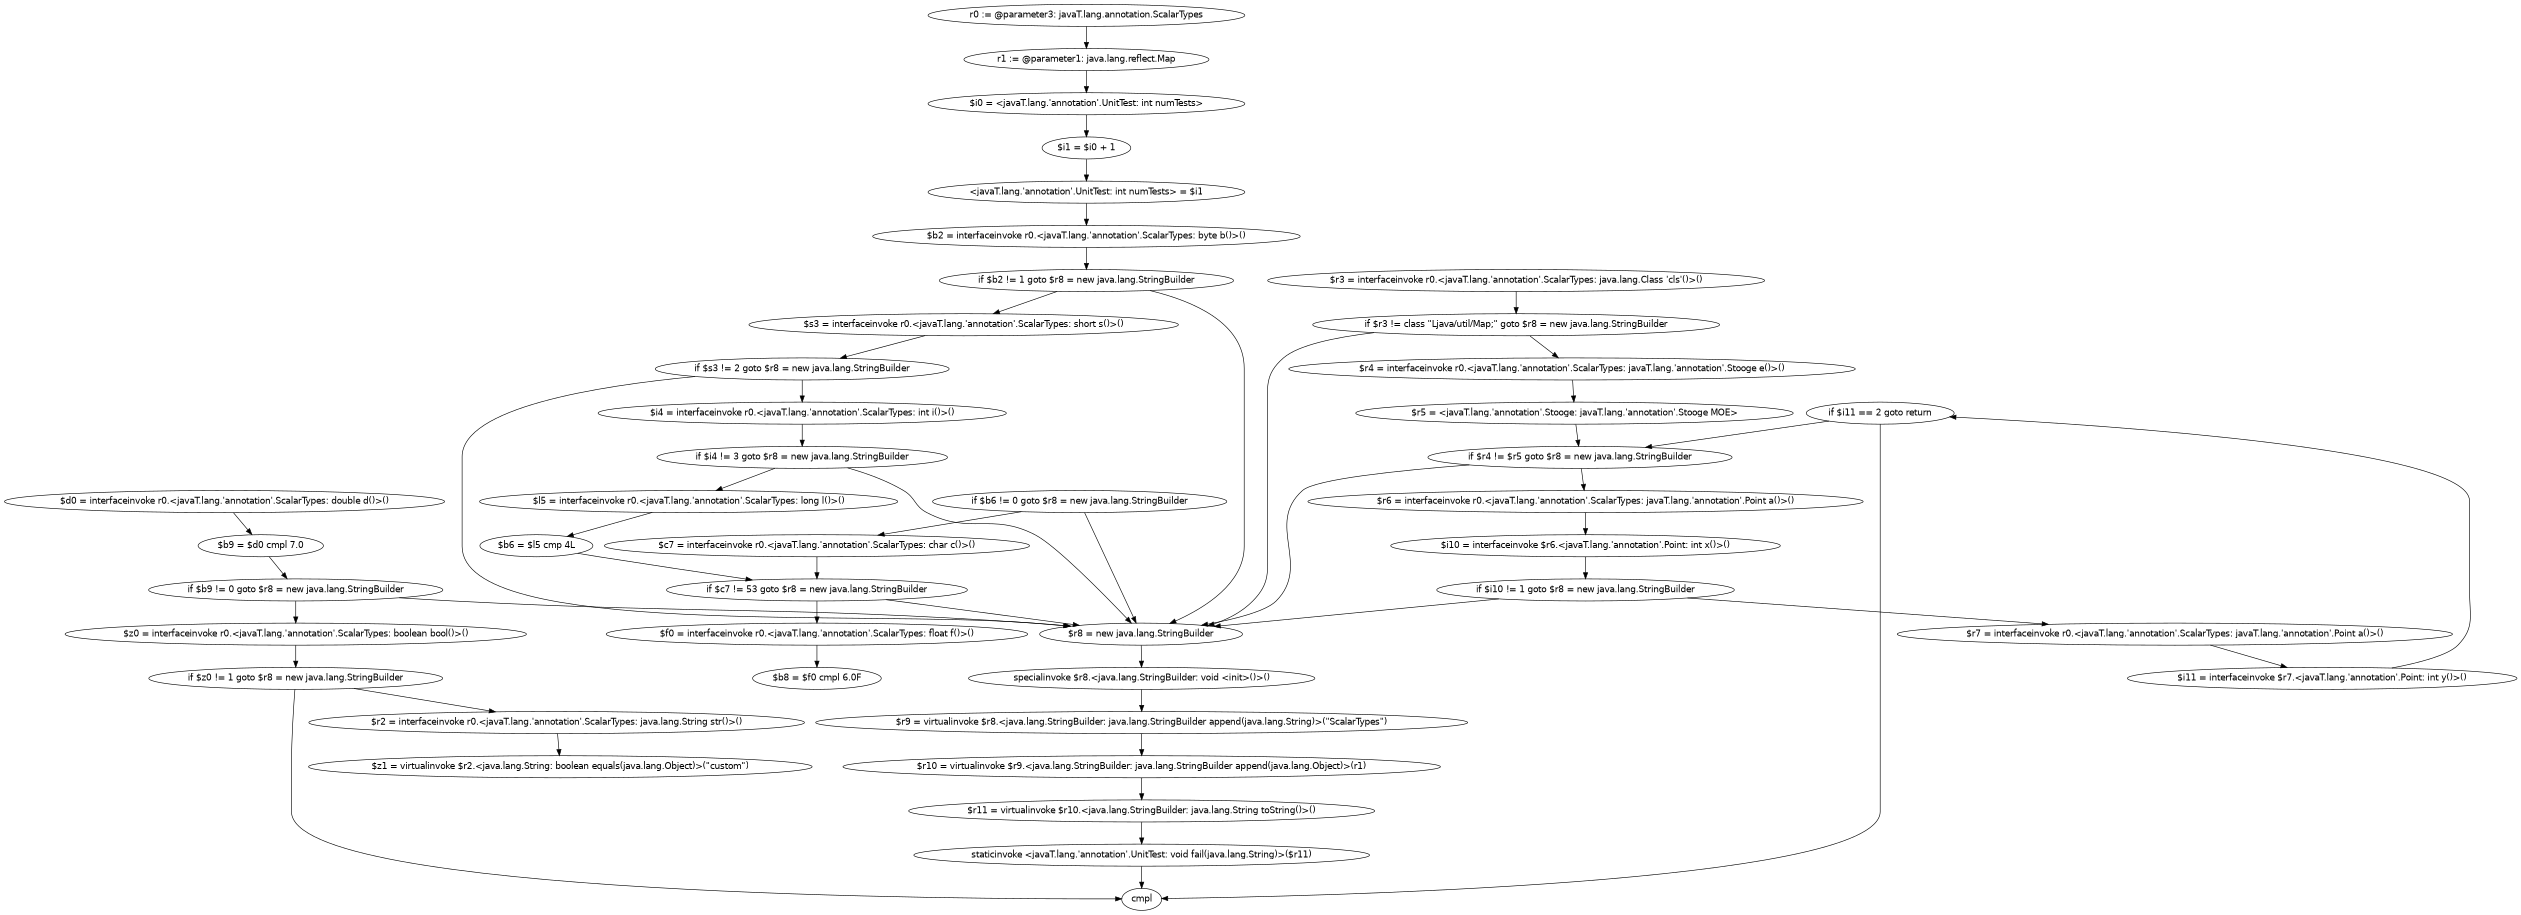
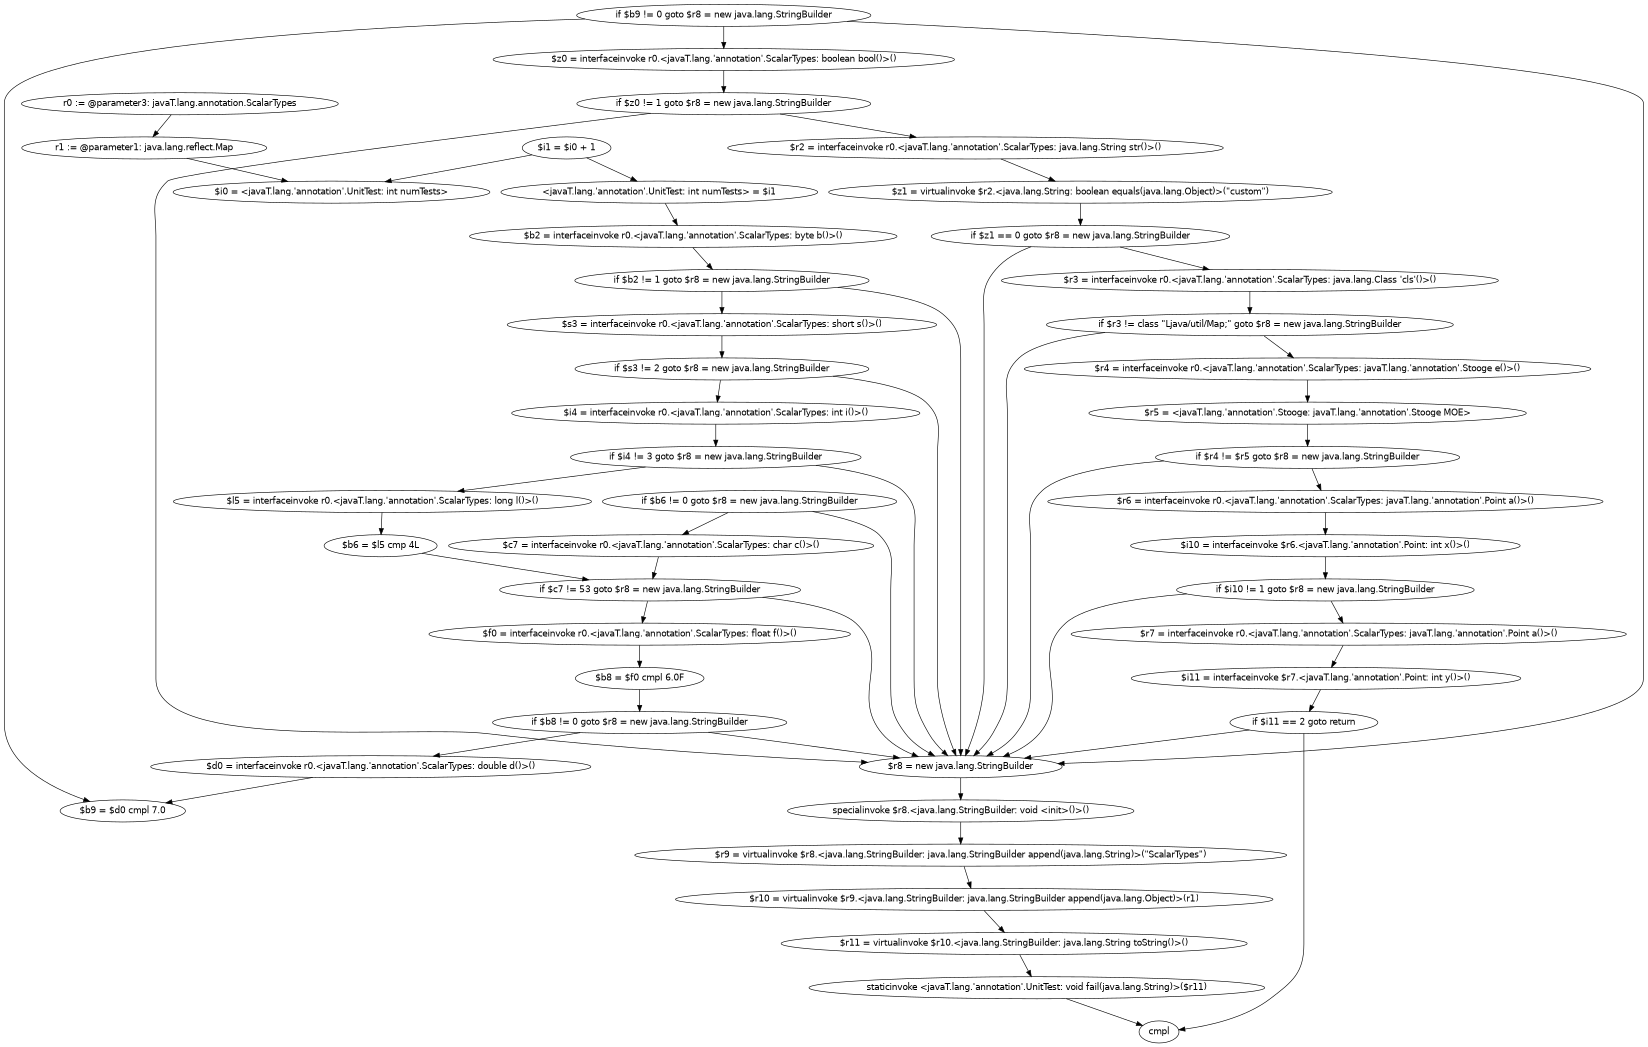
edge "$i0 = <javaT.lang.'annotation'.UnitTest: int numTests>" -> "$i1 = $i0 + 1": reversed
node "if $z1 == 0 goto $r8 = new java.lang.StringBuilder": added
edge "if $i11 == 2 goto return" -> "if $r4 != $r5 goto $r8 = new java.lang.StringBuilder": now "if $i11 == 2 goto return" -> "$r8 = new java.lang.StringBuilder"
edge "$b9 = $d0 cmpl 7.0" -> "if $b9 != 0 goto $r8 = new java.lang.StringBuilder": reversed
node "if $b8 != 0 goto $r8 = new java.lang.StringBuilder": added
edge "if $z0 != 1 goto $r8 = new java.lang.StringBuilder" -> "cmpl": now "if $z0 != 1 goto $r8 = new java.lang.StringBuilder" -> "$r8 = new java.lang.StringBuilder"
